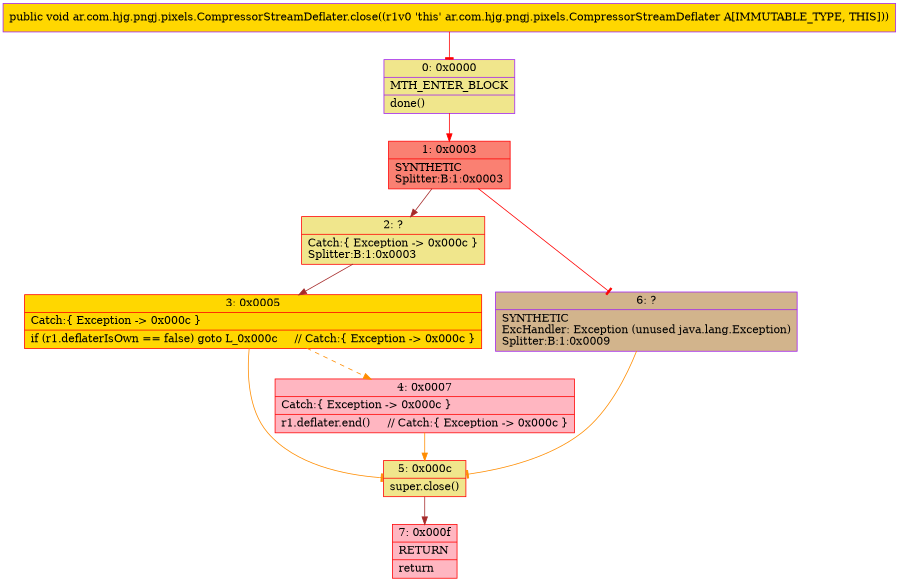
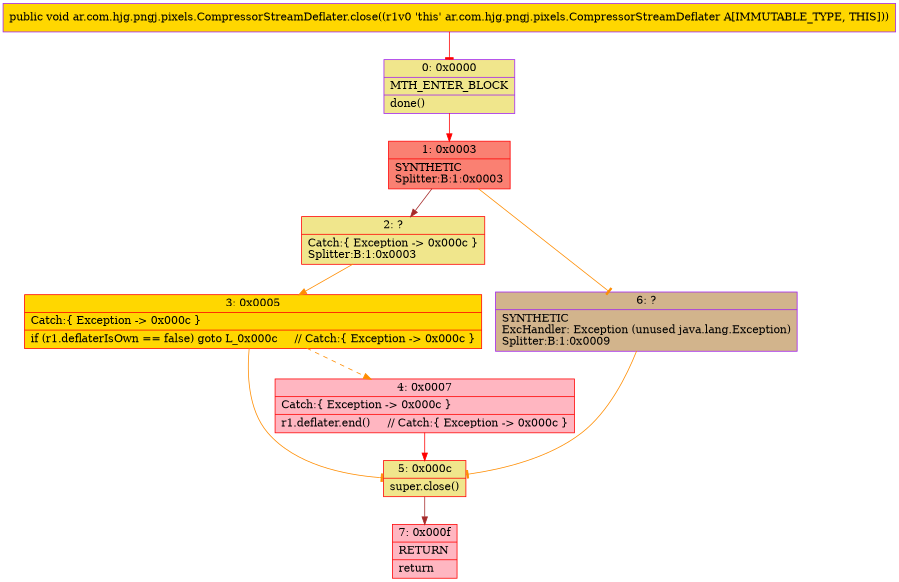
edge "1: 0x0003" -> "6: ?": color red -> darkorange
edge "2: ?" -> "3: 0x0005": color brown -> darkorange
edge "4: 0x0007" -> "5: 0x000c": color darkorange -> red
